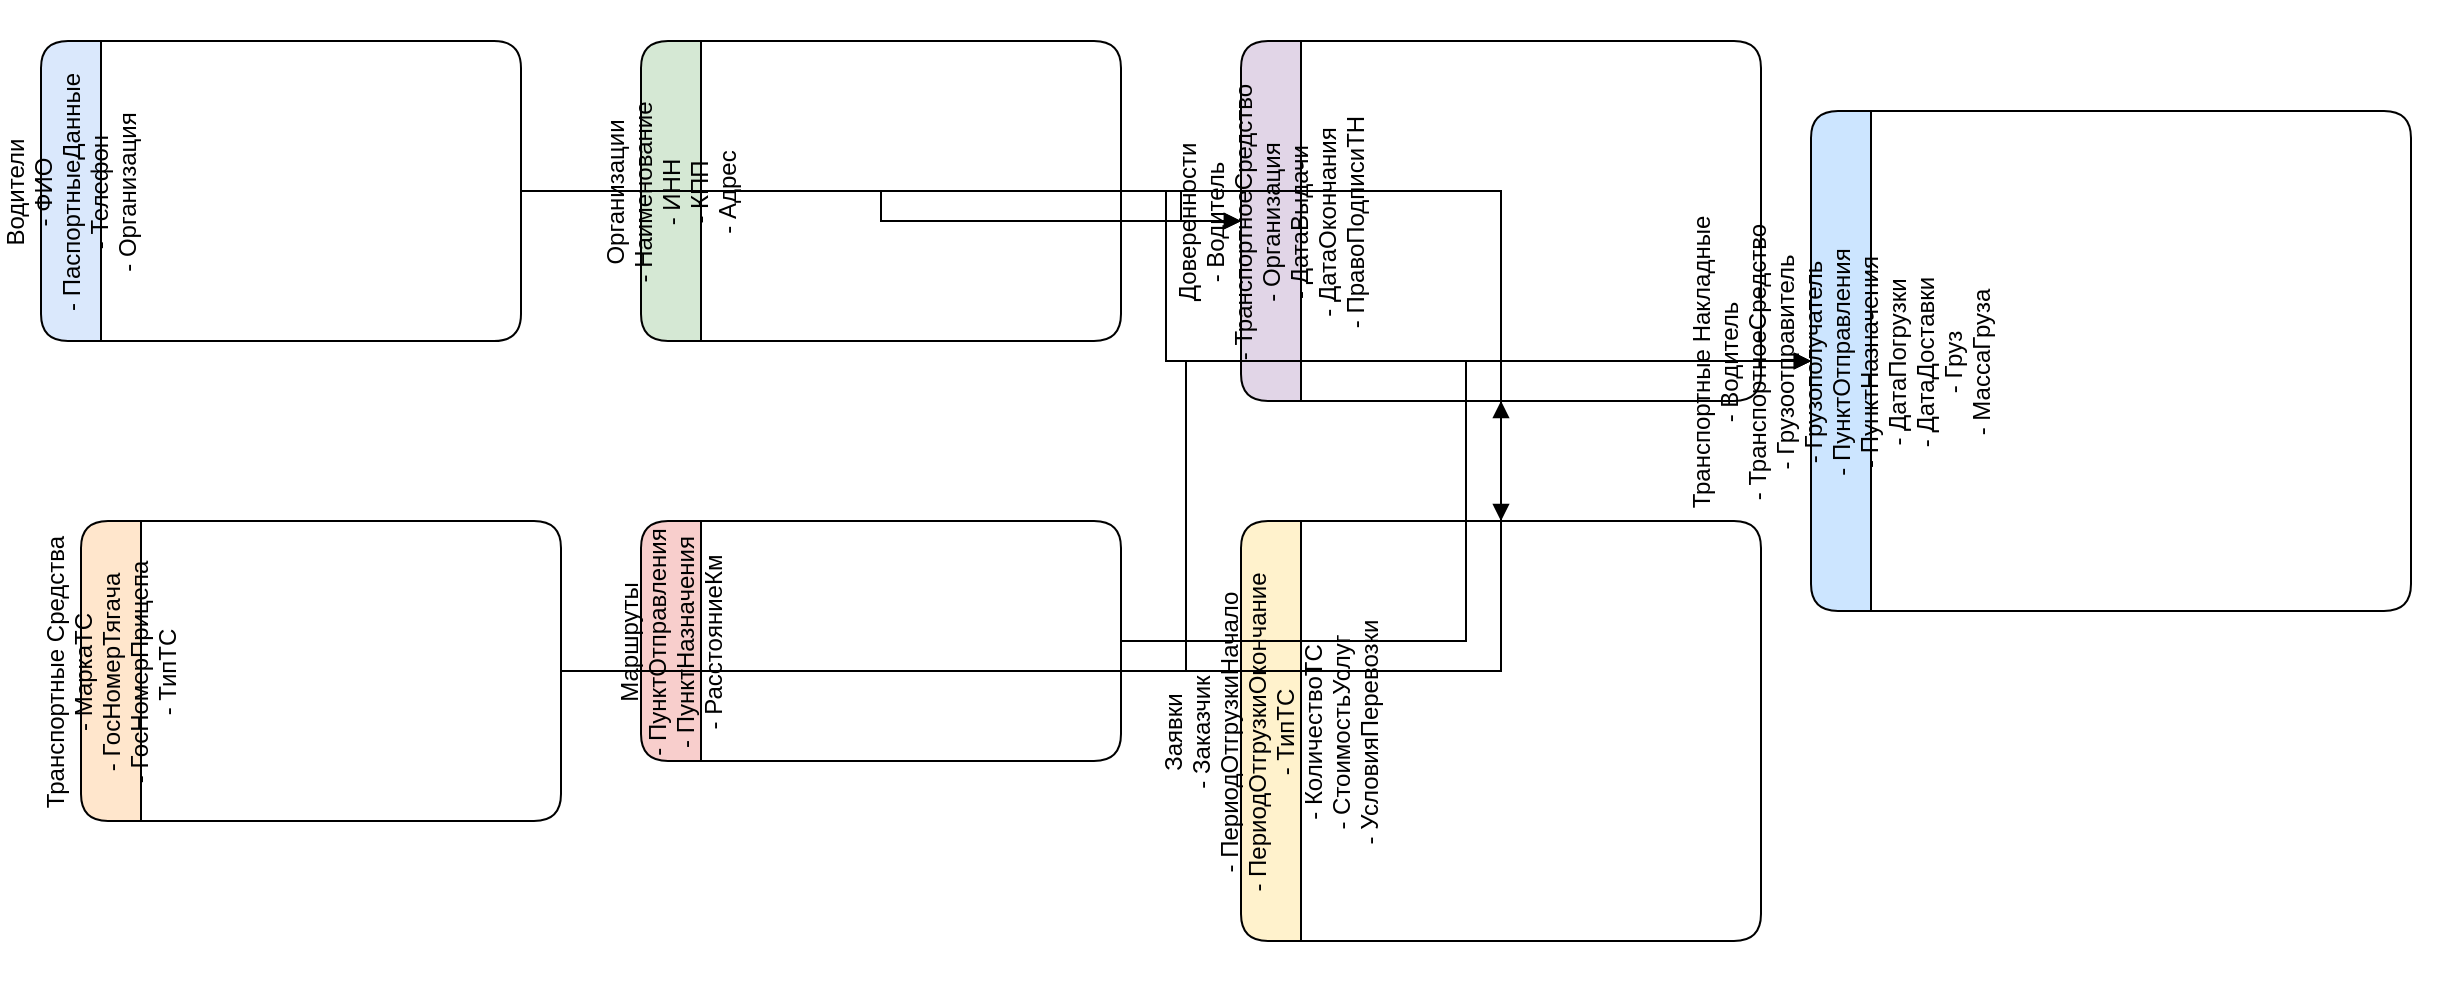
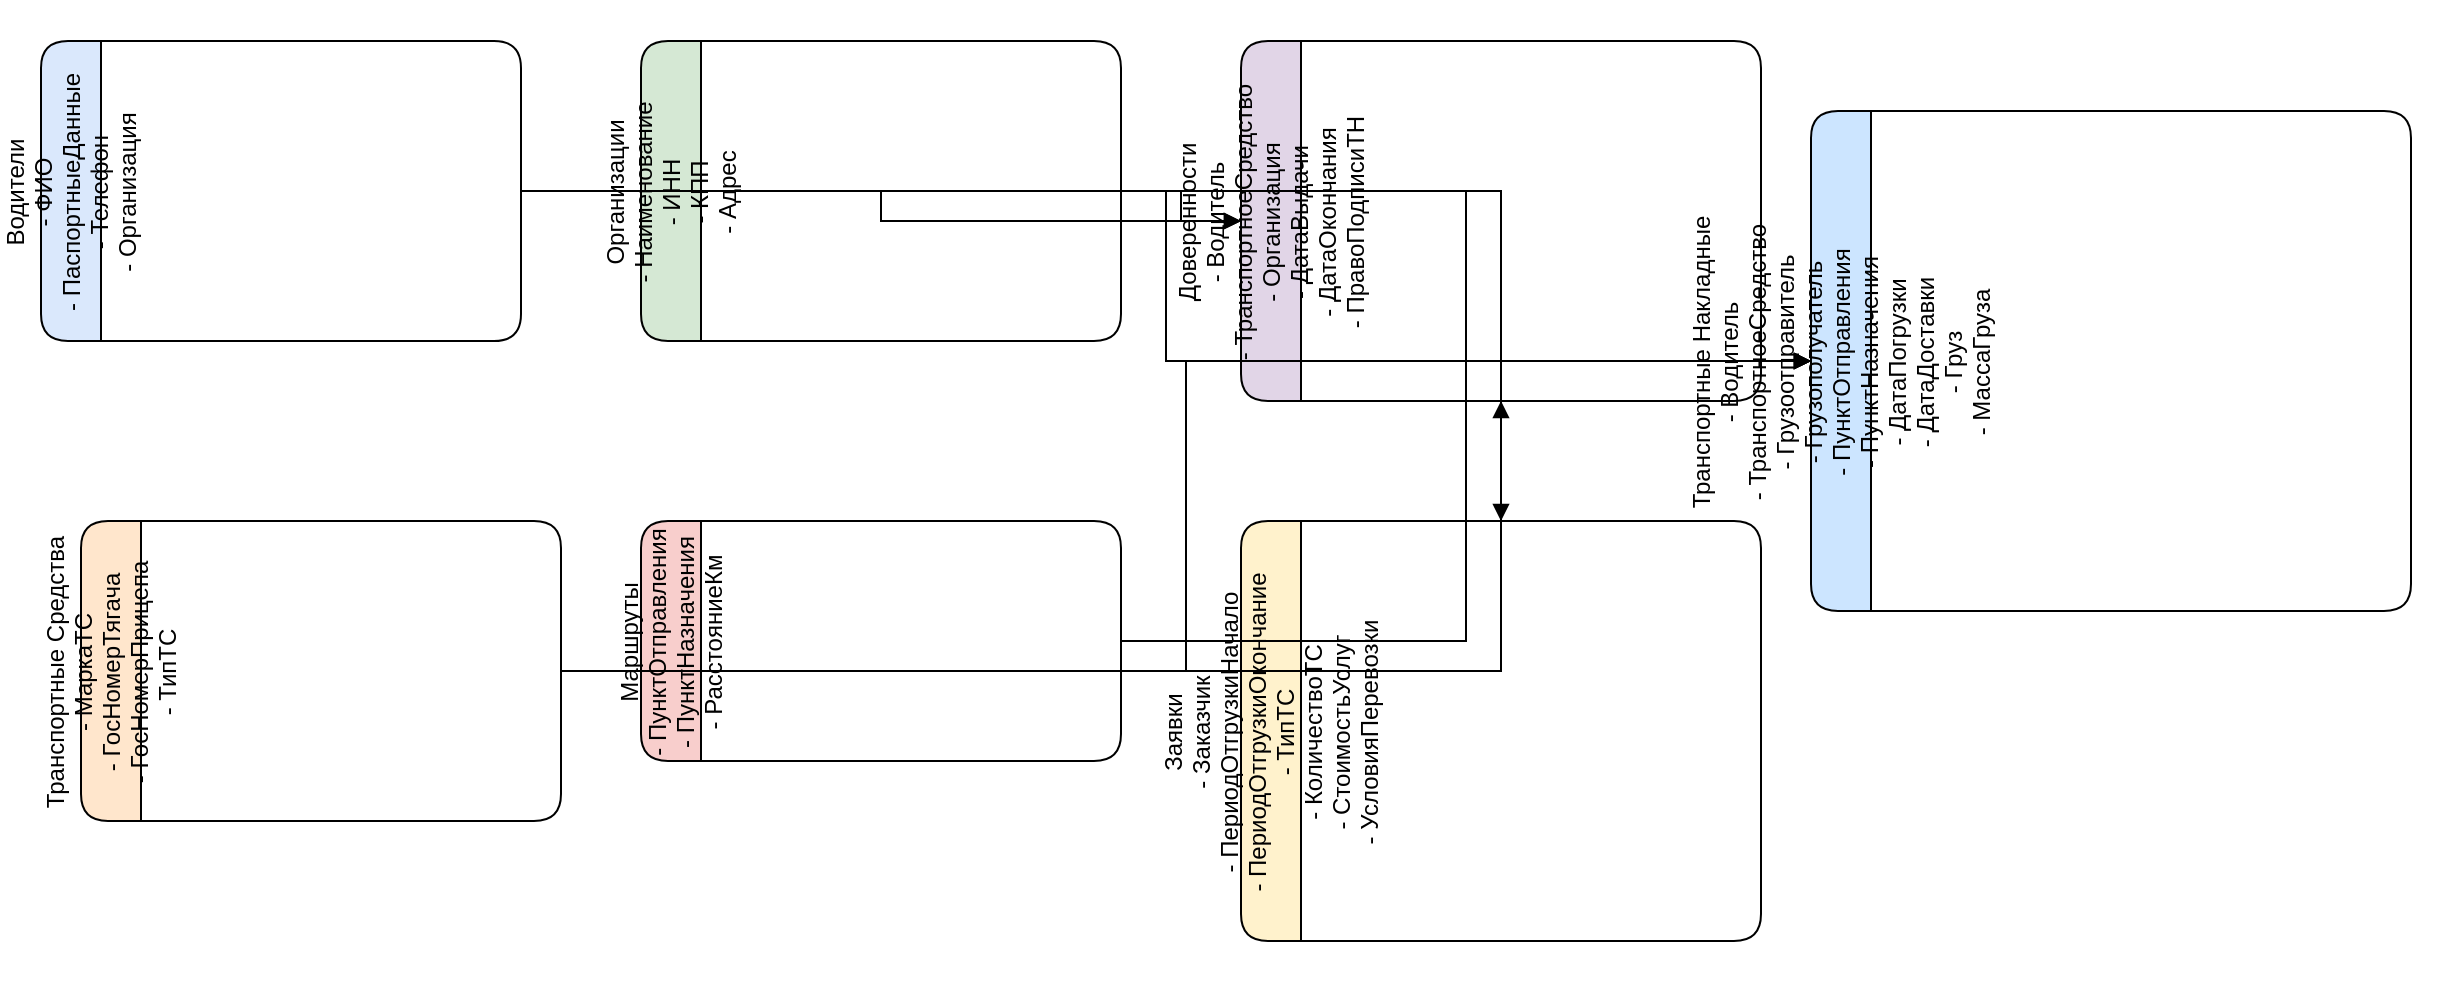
edge "Организации - Наименование - ИНН - КПП - Адрес" -> "Транспортные Накладные - Водитель - ТранспортноеСредство - Грузоотправитель - Грузополучатель - ПунктОтправления - ПунктНазначения - ДатаПогрузки - ДатаДоставки - Груз - МассаГруза": added
